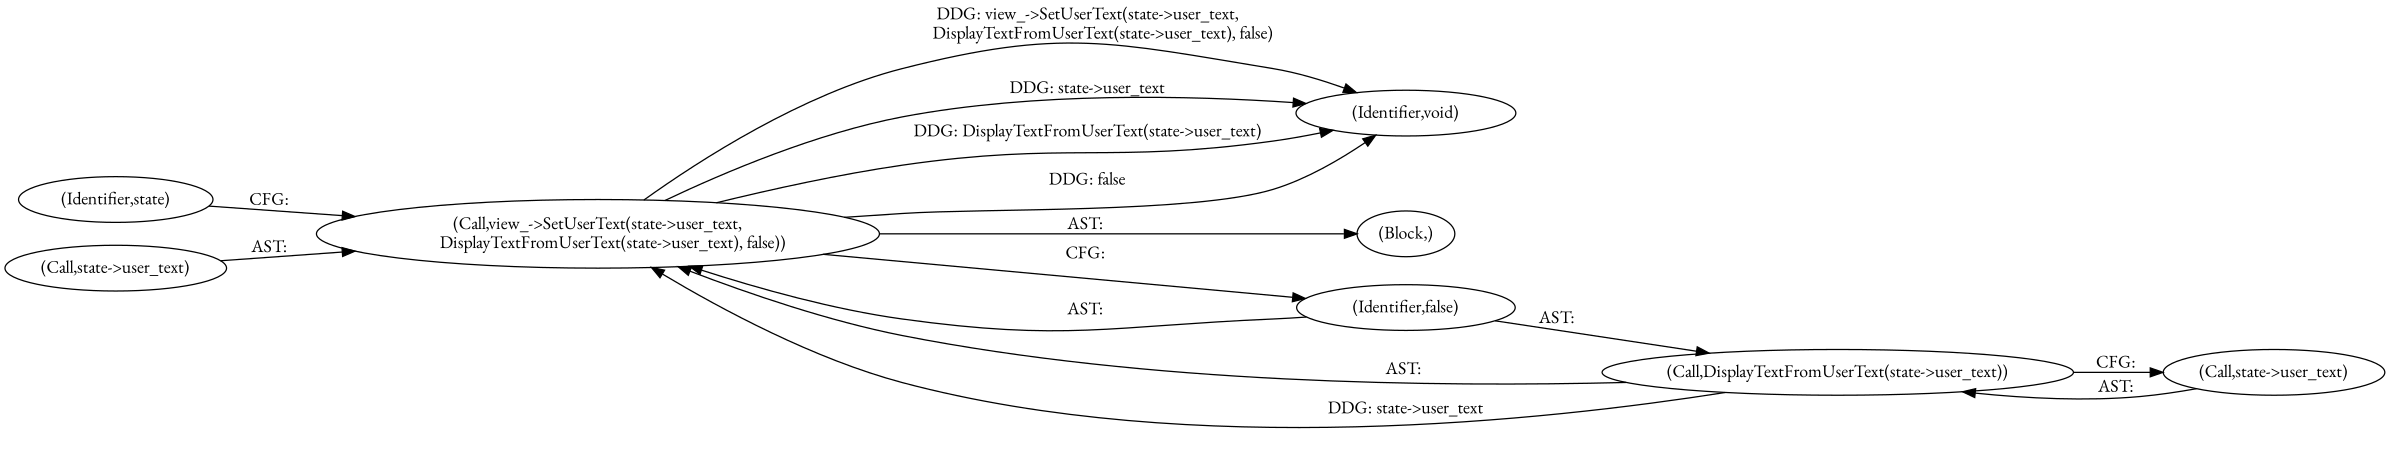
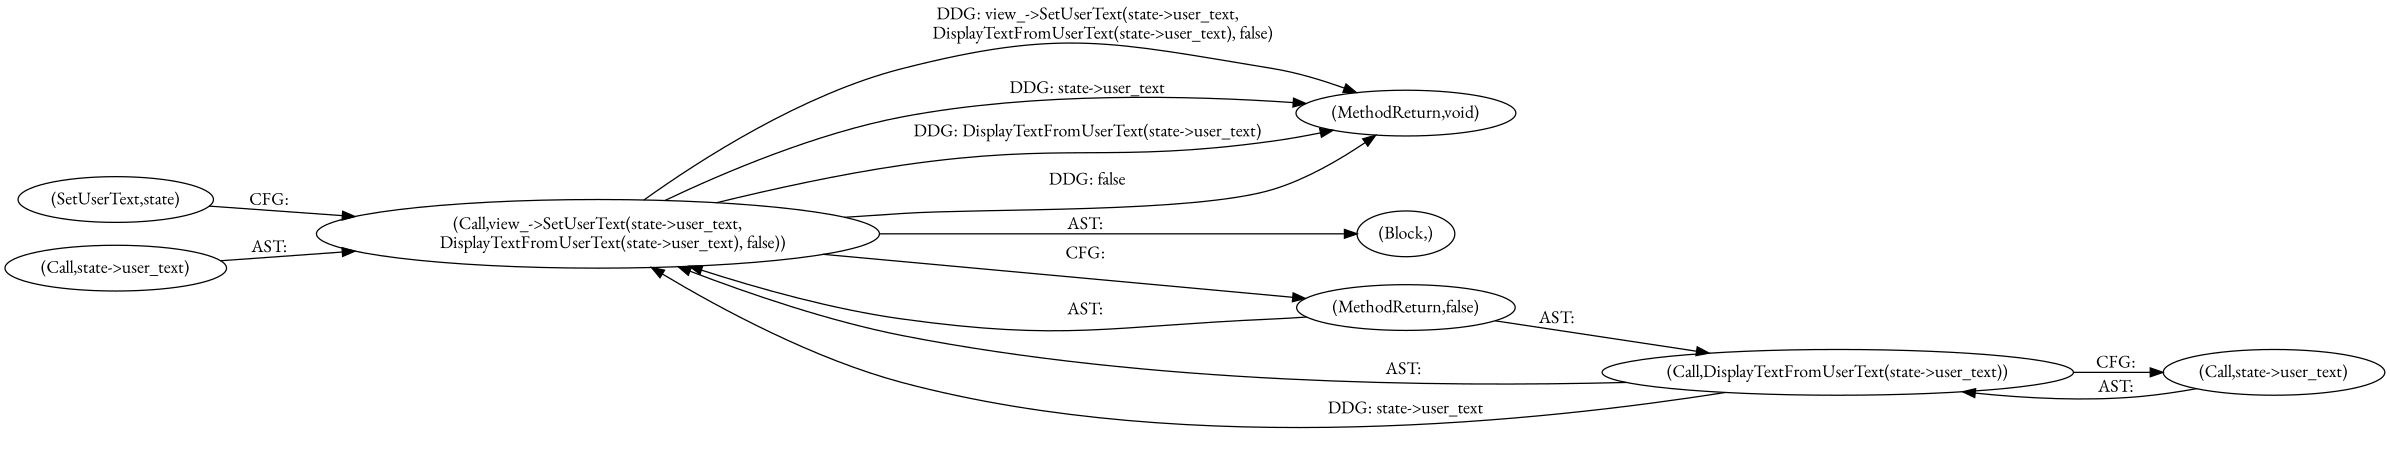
node "(Identifier,void)": label "(Identifier,void)" -> "(MethodReturn,void)"
node "(Identifier,state)": label "(Identifier,state)" -> "(SetUserText,state)"
node "(Identifier,false)": label "(Identifier,false)" -> "(MethodReturn,false)"
